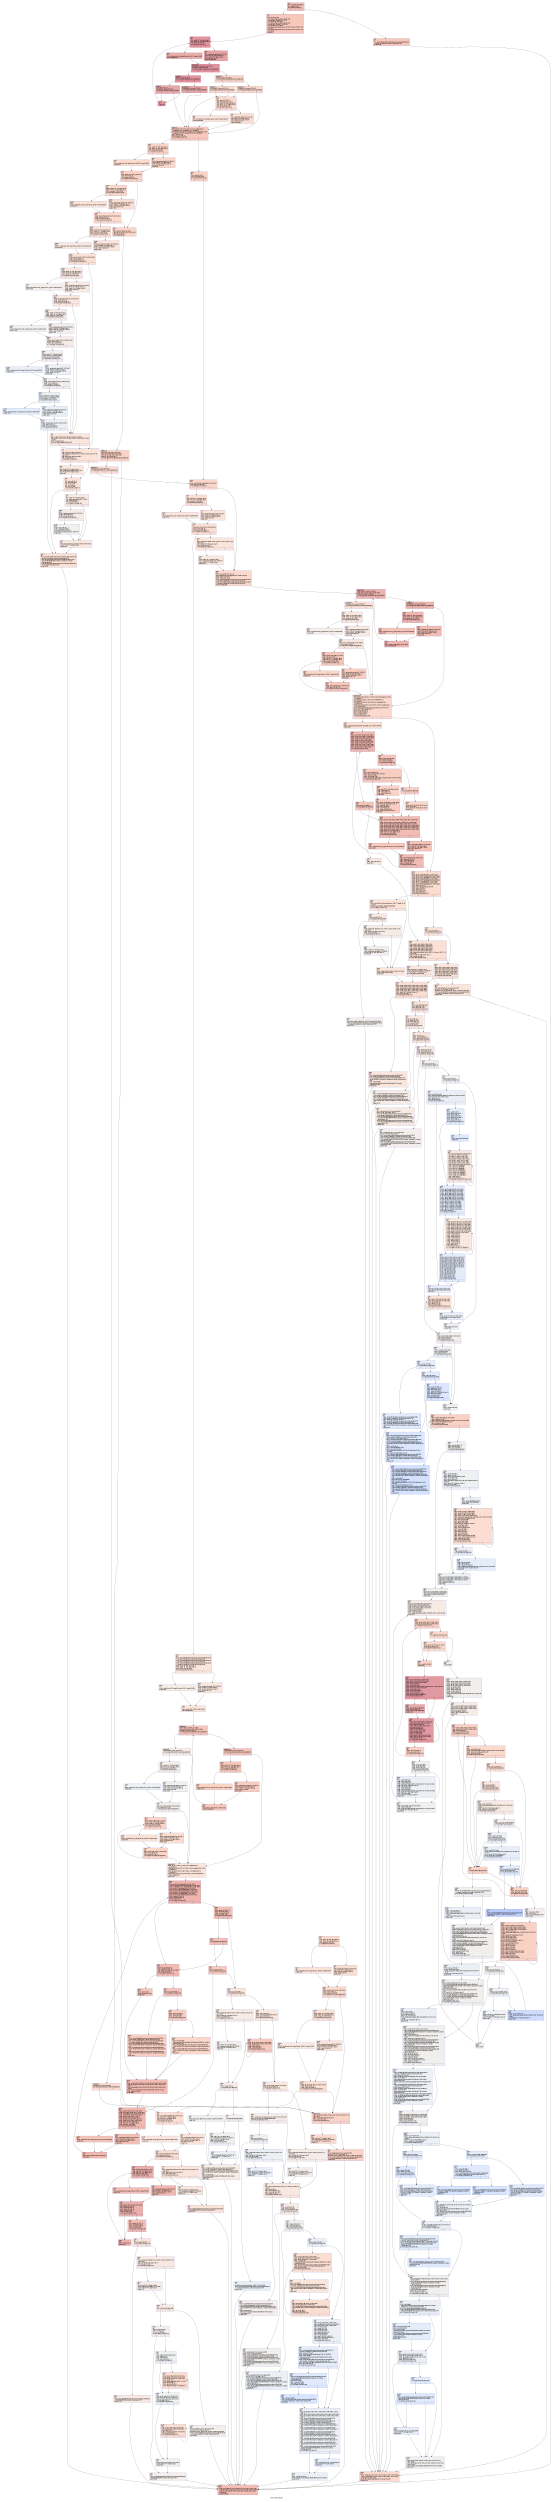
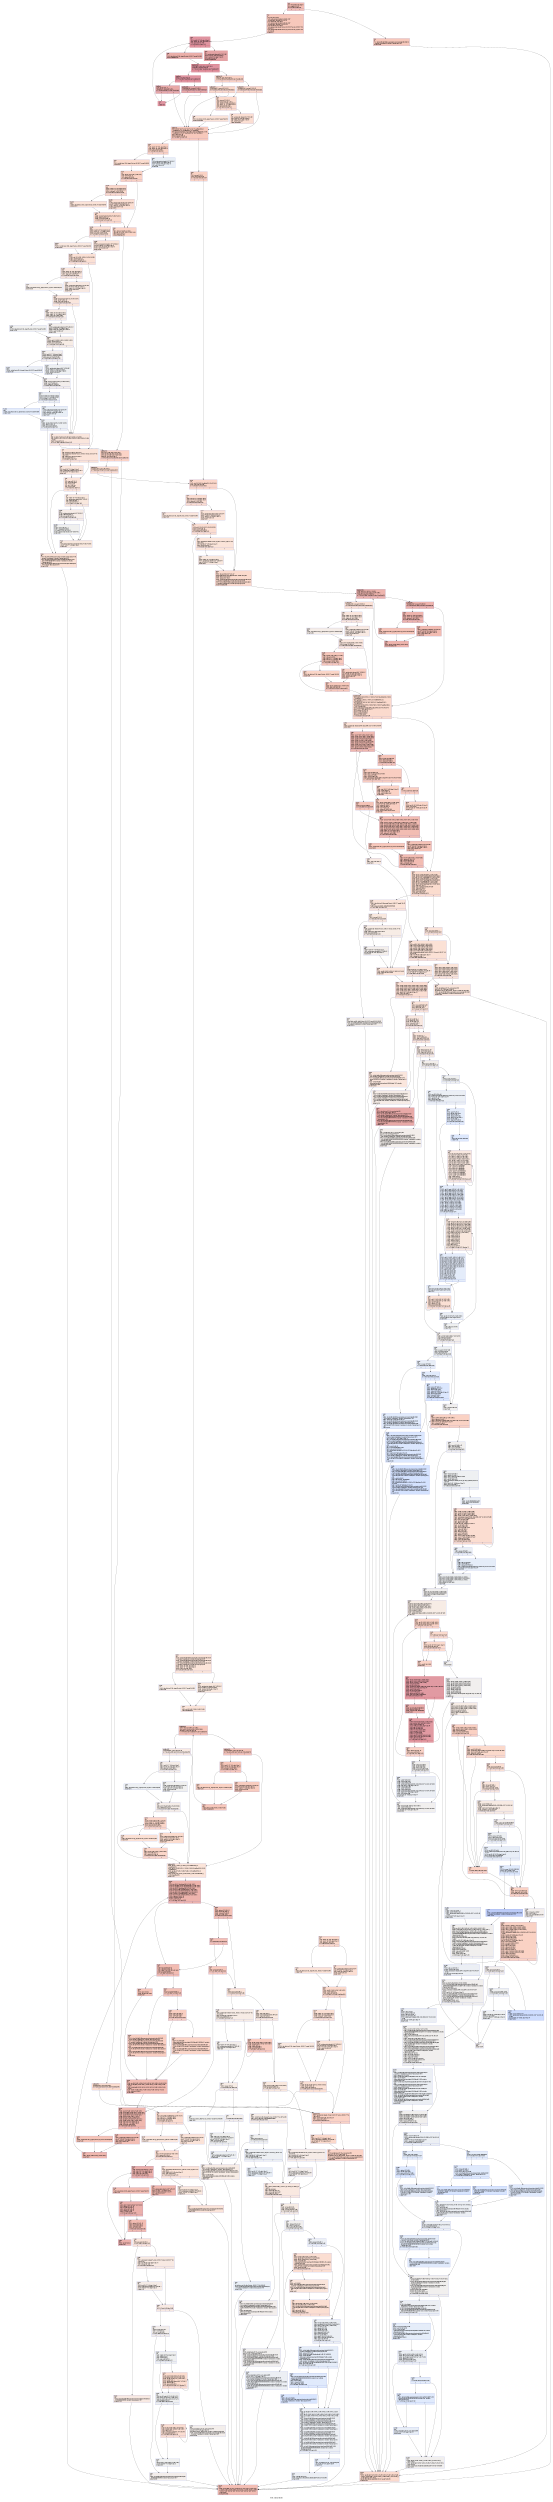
node "%48:": fillcolor #f6a38570 -> #cedaeb70
node "%731:": fillcolor #eed0c070 -> #ca3b3770
node "%1052:": removed
